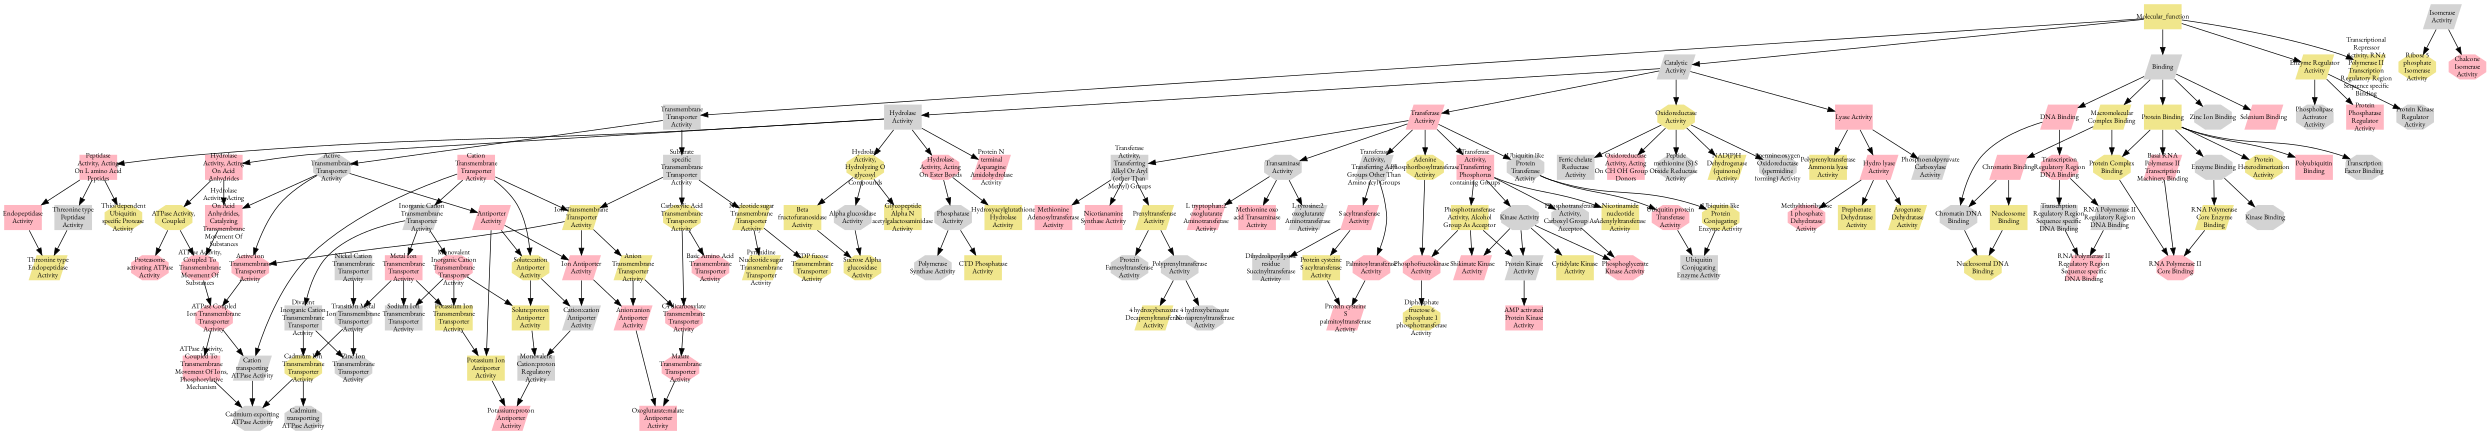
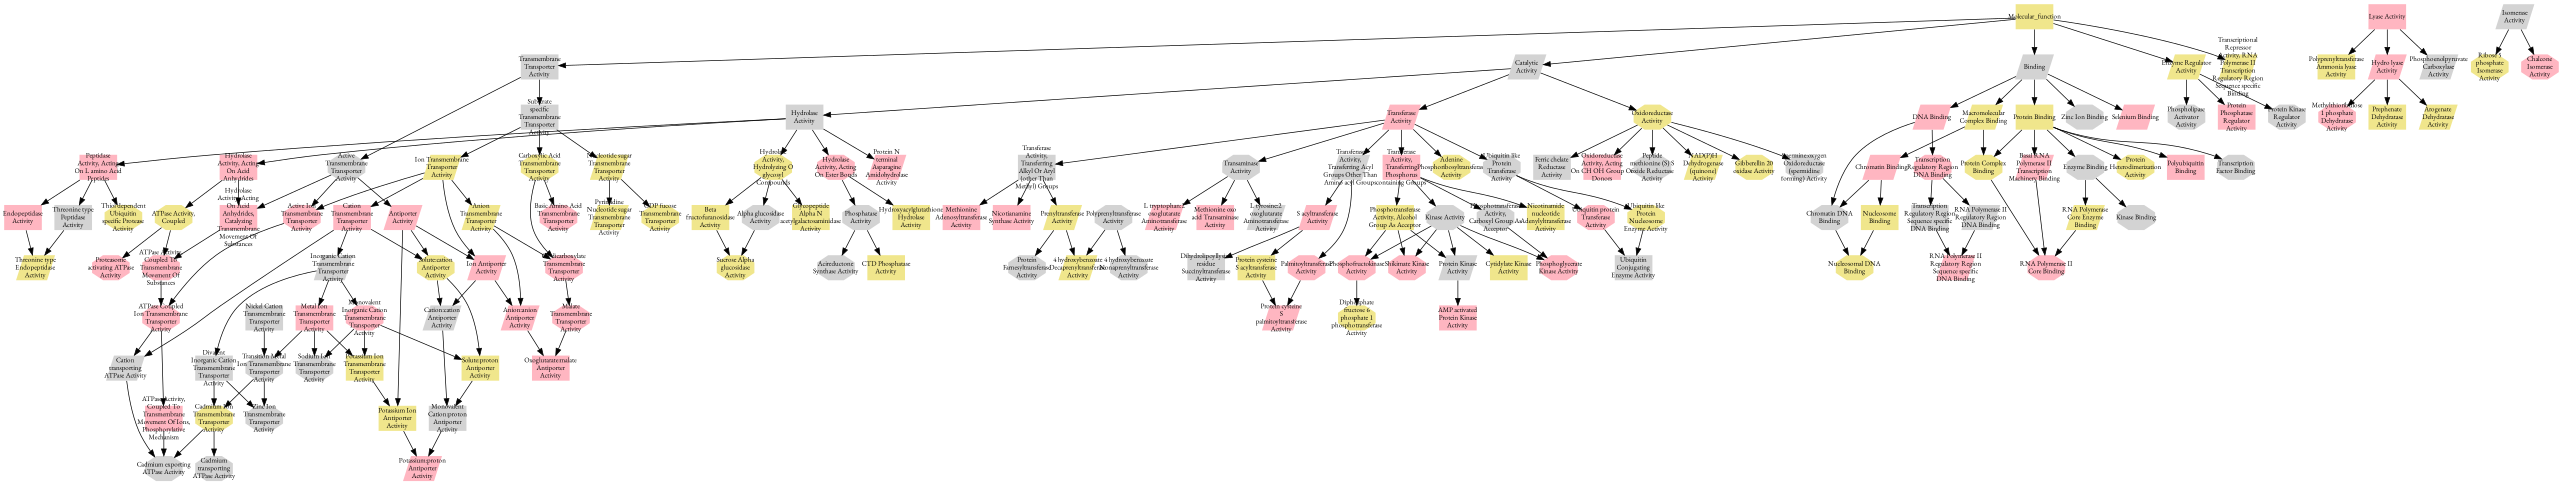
edge "Catalytic Activity" -> "Lyase Activity": removed
node "Gibberellin 20 oxidase Activity": added
edge "Cation Transmembrane Transporter Activity" -> "Ion Transmembrane Transporter Activity": reversed
edge "Adenine Phosphoribosyltransferase Activity" -> "Phosphofructokinase Activity": now "Kinase Activity" -> "Phosphofructokinase Activity"
node "Ubiquitin like Protein Conjugating Enzyme Activity": label "Ubiquitin like Protein Conjugating Enzyme Activity" -> "Ubiquitin like Protein Nucleosome Enzyme Activity"
edge "Prenyltransferase Activity" -> "Polyprenyltransferase Activity": now "Prenyltransferase Activity" -> "4 hydroxybenzoate Decaprenyltransferase Activity"
node "Polymerase Synthase Activity": label "Polymerase Synthase Activity" -> "Acireductone Synthase Activity"
node "Shikimate Kinase Activity": shape parallelogram -> octagon
node "Sodium Ion Transmembrane Transporter Activity": shape box -> octagon
node "Monovalent Cation:proton Regulatory Activity": label "Monovalent Cation:proton Regulatory Activity" -> "Monovalent Cation:proton Antiporter Activity"
